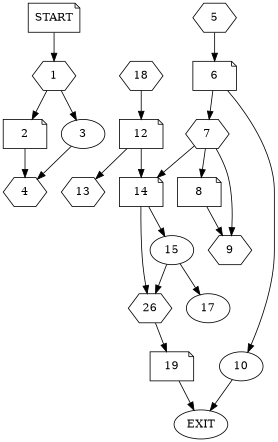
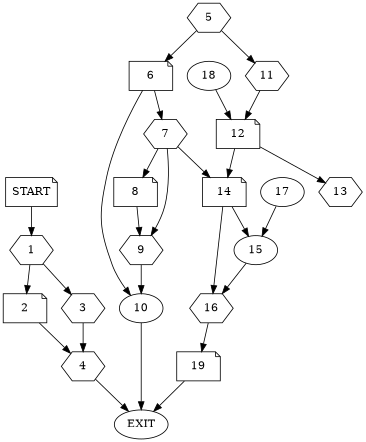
node "18": shape hexagon -> ellipse
node "11": added
node "3": shape ellipse -> hexagon
edge "9" -> "10": added
edge "15" -> "17": reversed
node "26": label "26" -> "16"
edge "4" -> "EXIT": added
